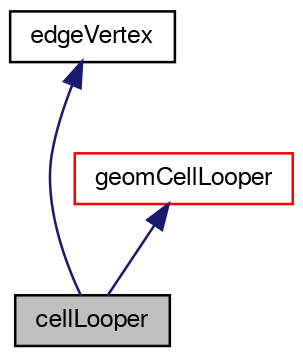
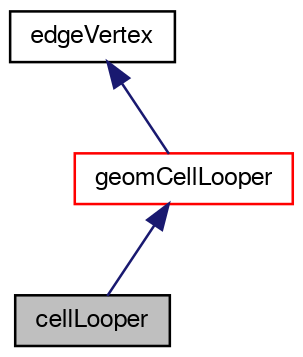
edge "cellLooper" -> "edgeVertex": now "geomCellLooper" -> "edgeVertex"
